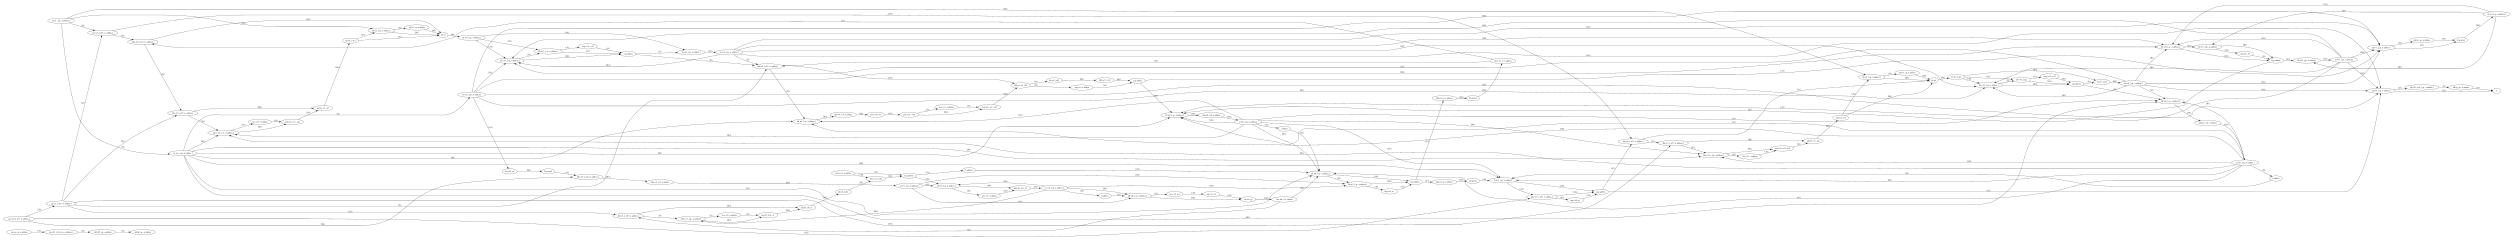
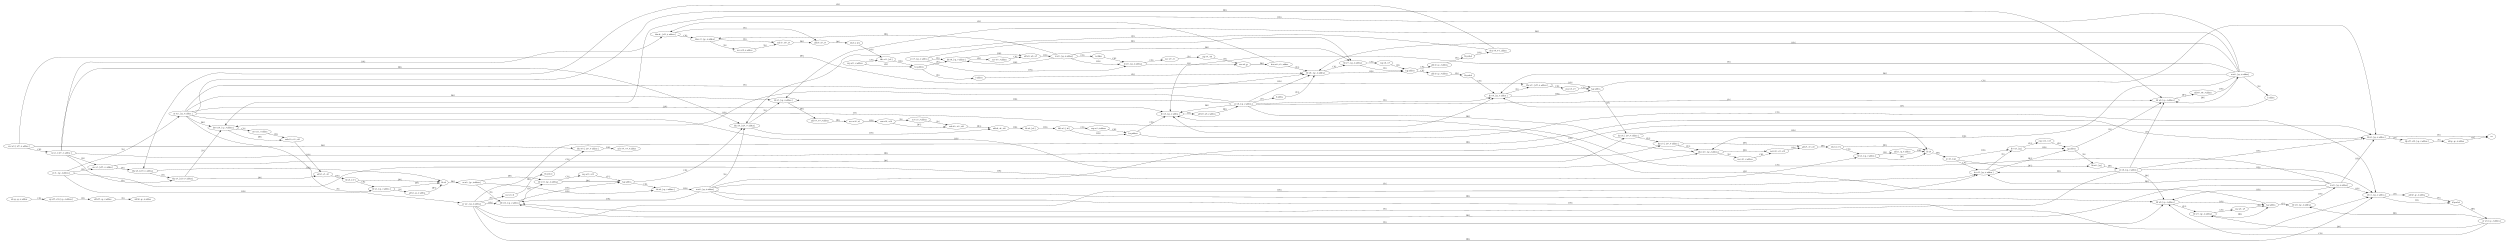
edge "add x8 , x8 , x10" -> "cmp w9 , # address": now "ldrb w9 , [ x8 ]" -> "cmp w9 , # address"
edge "subs w9 , w9 , # address" -> "str w9 , [ sp , # address ]": removed, label "DFG"
